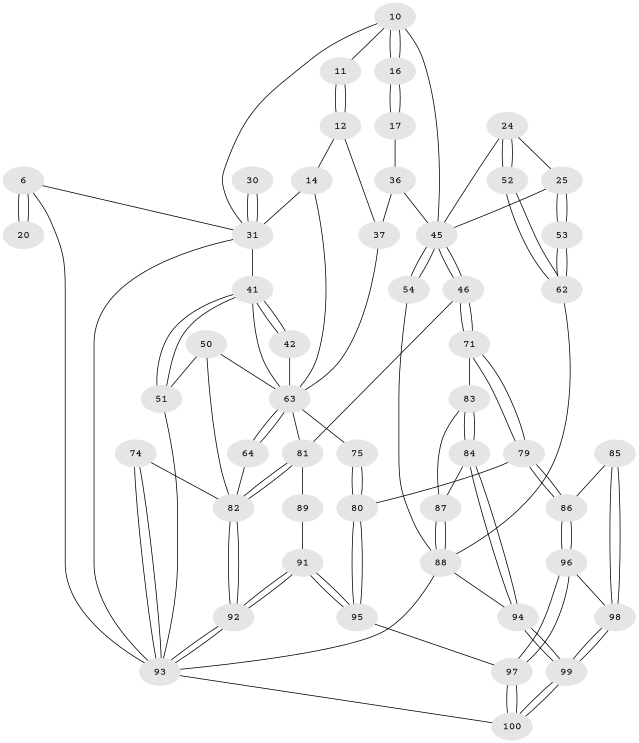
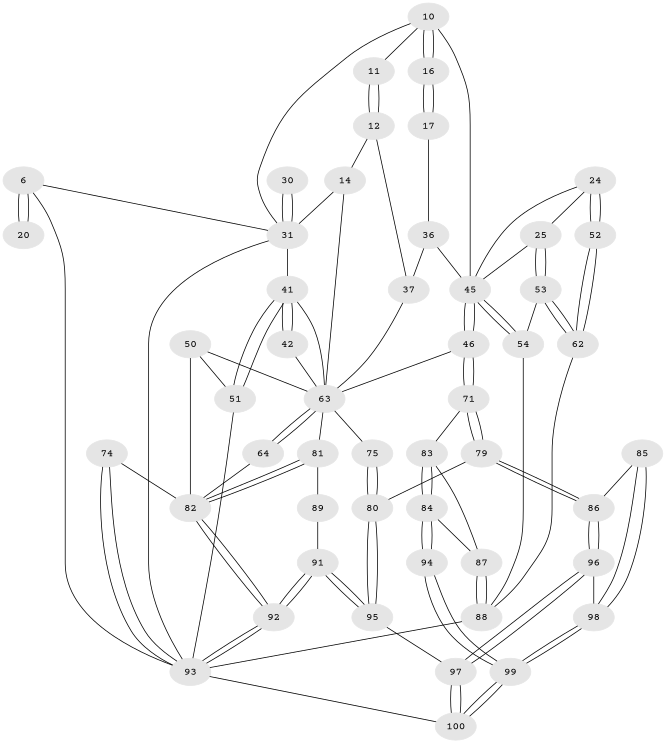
edge "53" -- "54": added
edge "46" -- "81": now "46" -- "63"
edge "88" -- "94": removed
